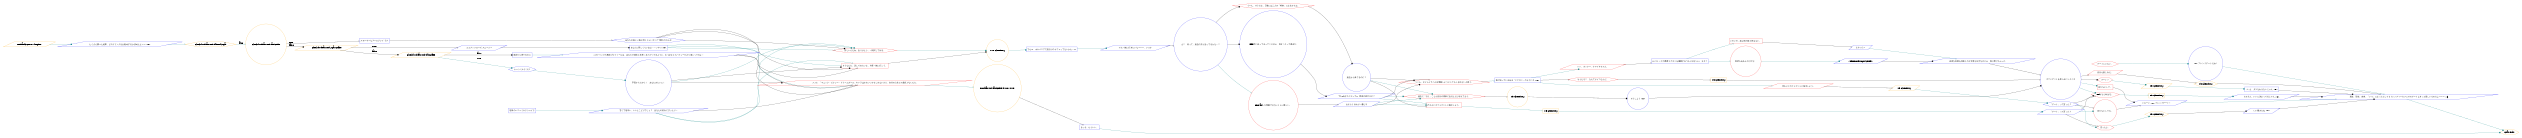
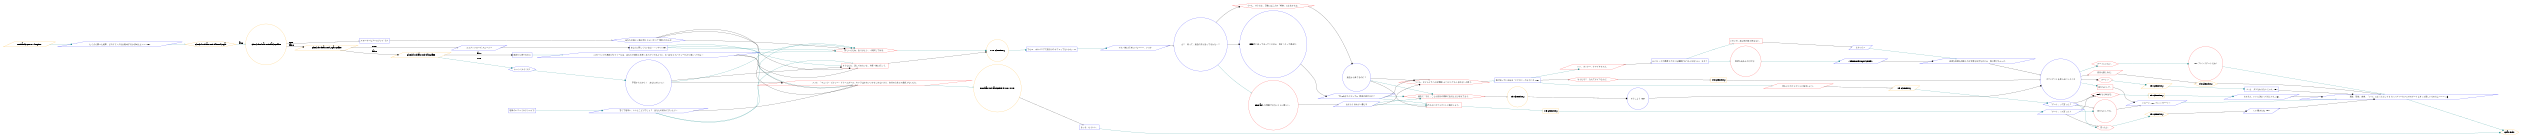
node "Check boolean AoiManicPixie": label "Check boolean AoiManicPixie" -> "Check boolean AoiBlackCoffee"
edge "このドリンクの風味プロフィールは、あなたが過去と未来にまたがってるように、土っぽさとスパイシーが入り混じってるよ～" -> "詳しいんだね。ありがとう。一回試してみる。": added
node "^_^ フレンドデートだね！": color blue -> red
edge "カフェデートを楽しみにしとくネ" -> "Aoiがよければな。": now "カフェデートを楽しみにしとくネ" -> "デートじゃない。"
